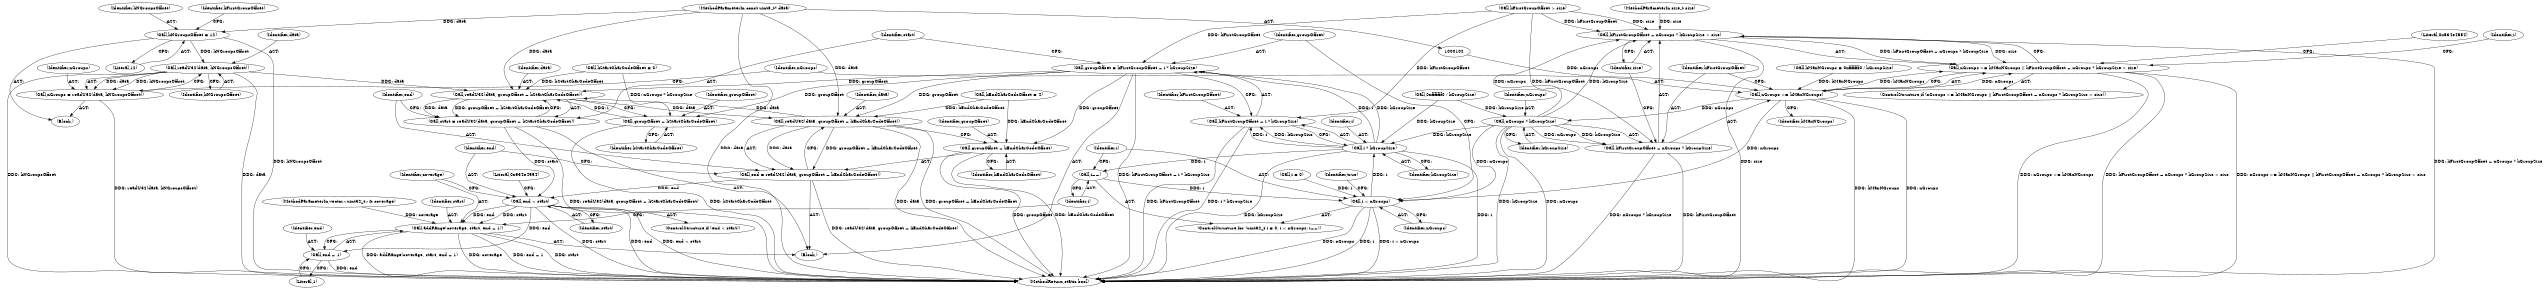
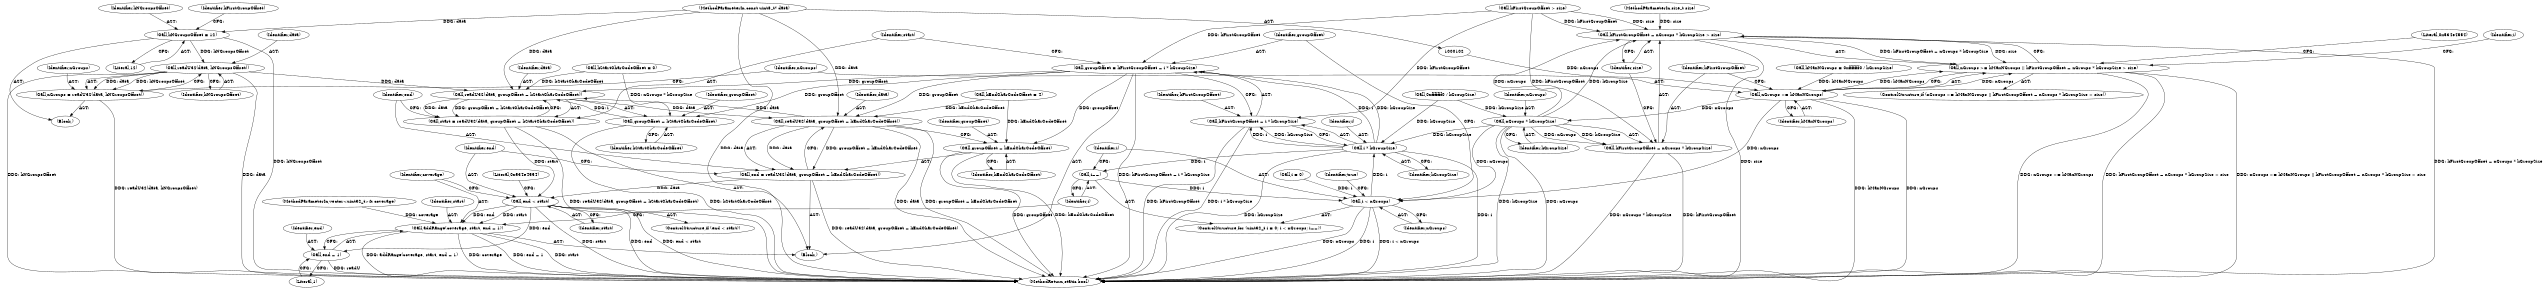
edge "(Call,readU32(data, groupOffset + kStartCharCodeOffset))" -> "(Call,groupOffset + kStartCharCodeOffset)": label "CFG: " -> "AST: "
edge "(Call,kFirstGroupOffset + nGroups * kGroupSize)" -> "(Call,nGroups >= kMaxNGroups)": now "(Identifier,kMaxNGroups)" -> "(Call,nGroups >= kMaxNGroups)"
edge "(Call,end = readU32(data, groupOffset + kEndCharCodeOffset))" -> "(Call,end < start)": label "DDG: end" -> "DDG: data"
edge "(Call,end + 1)" -> "(MethodReturn,static bool)": label "DDG: end" -> "DDG: readU"
